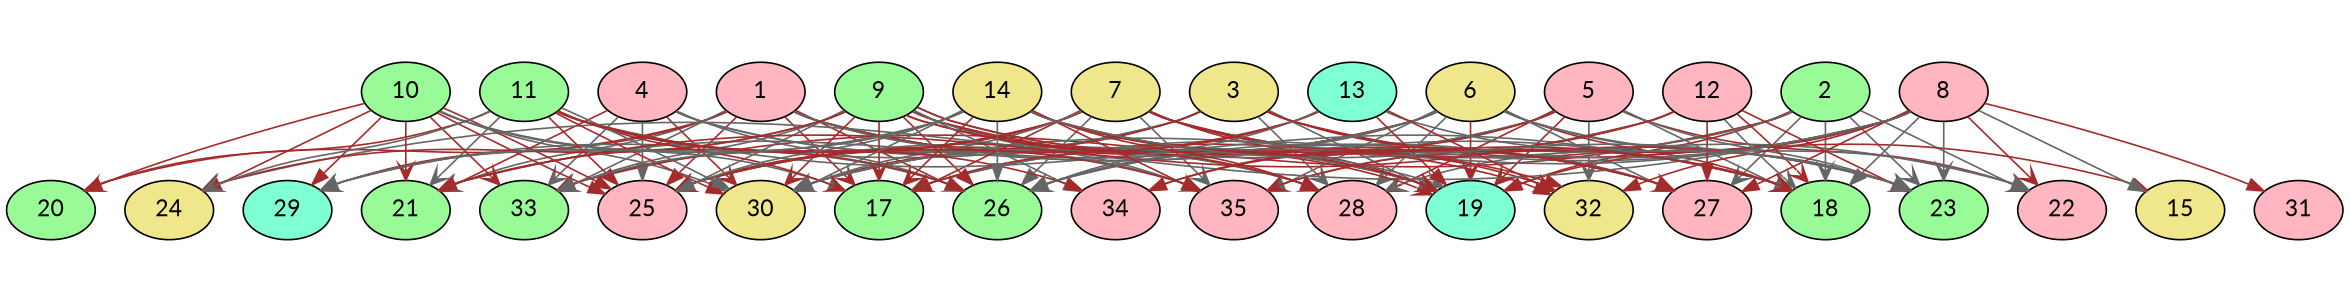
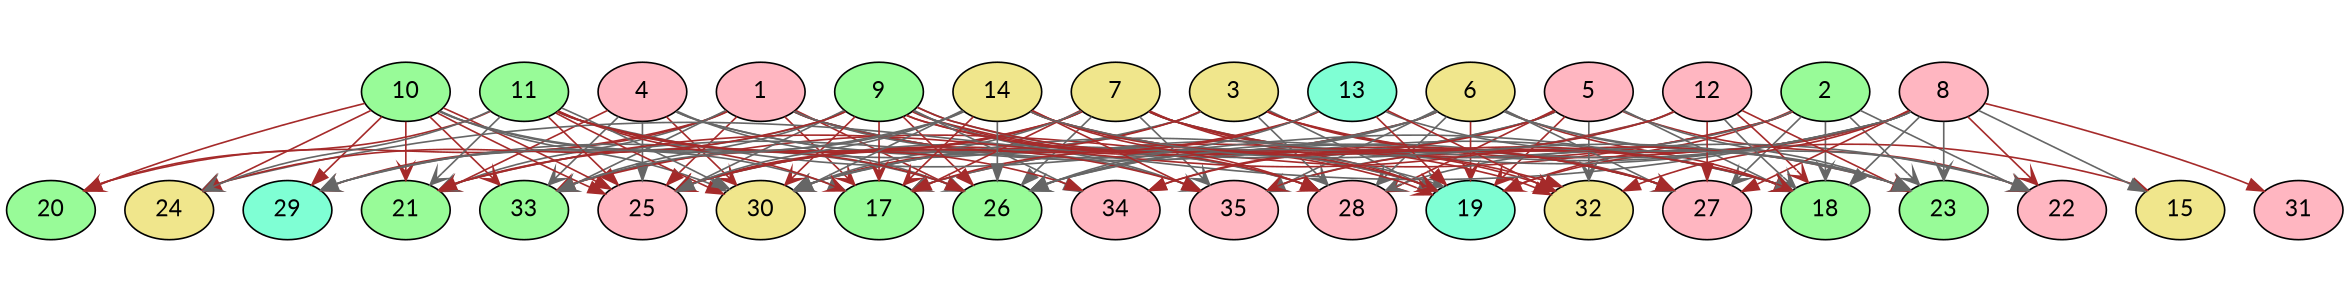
edge "13" -> "17": arrowhead vee -> normal
edge "2" -> "19": arrowhead normal -> vee
